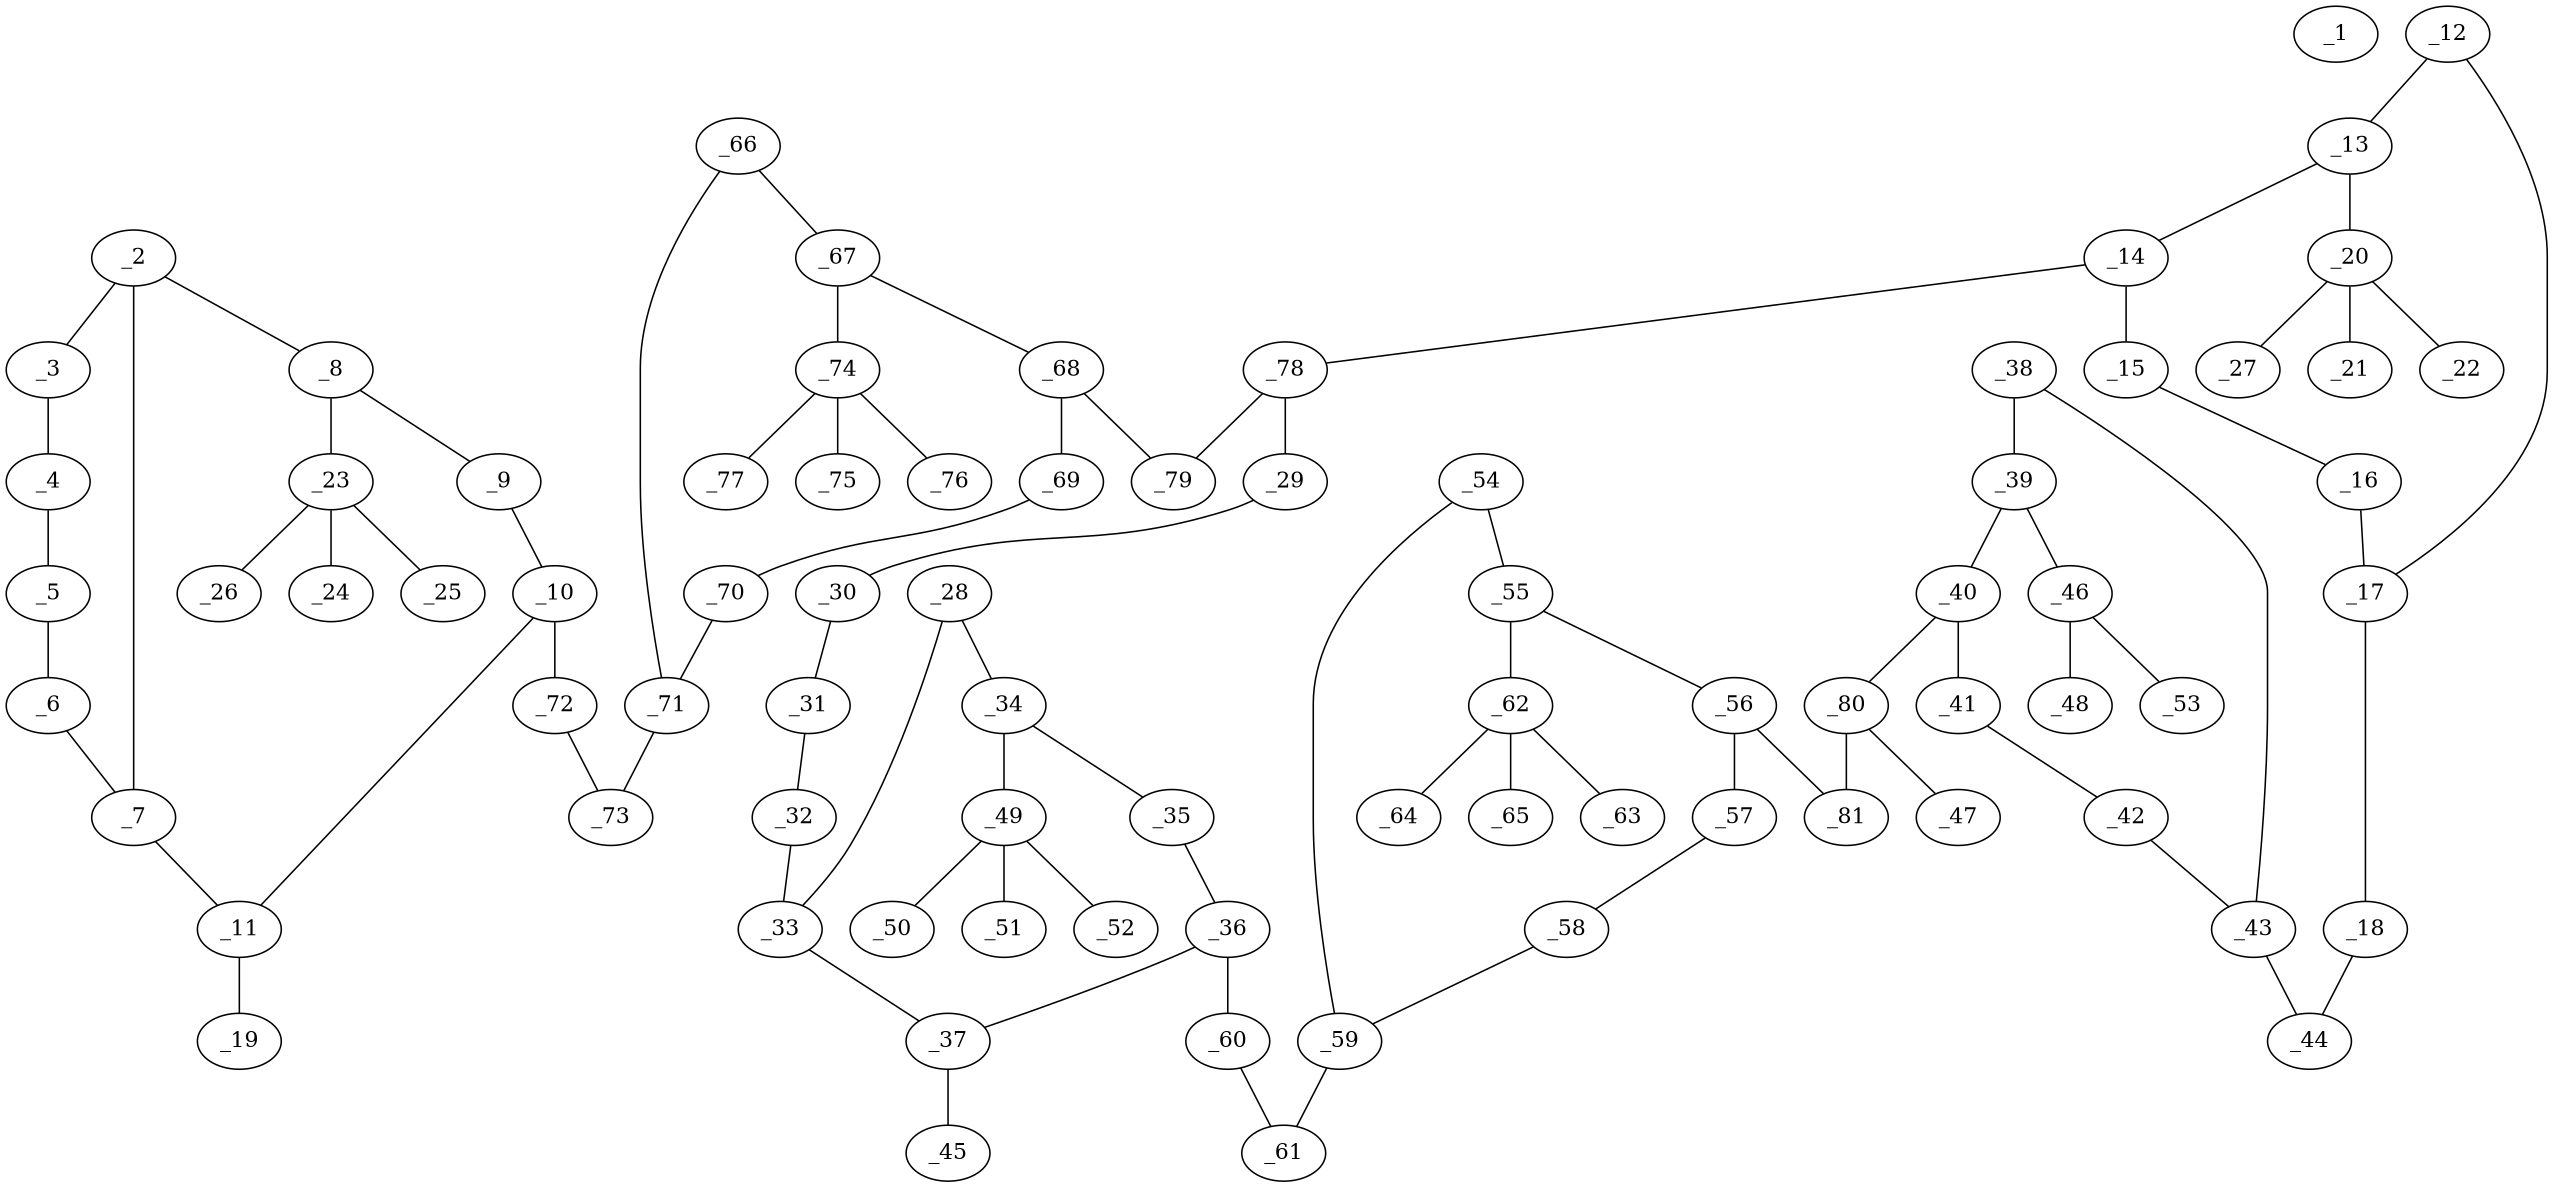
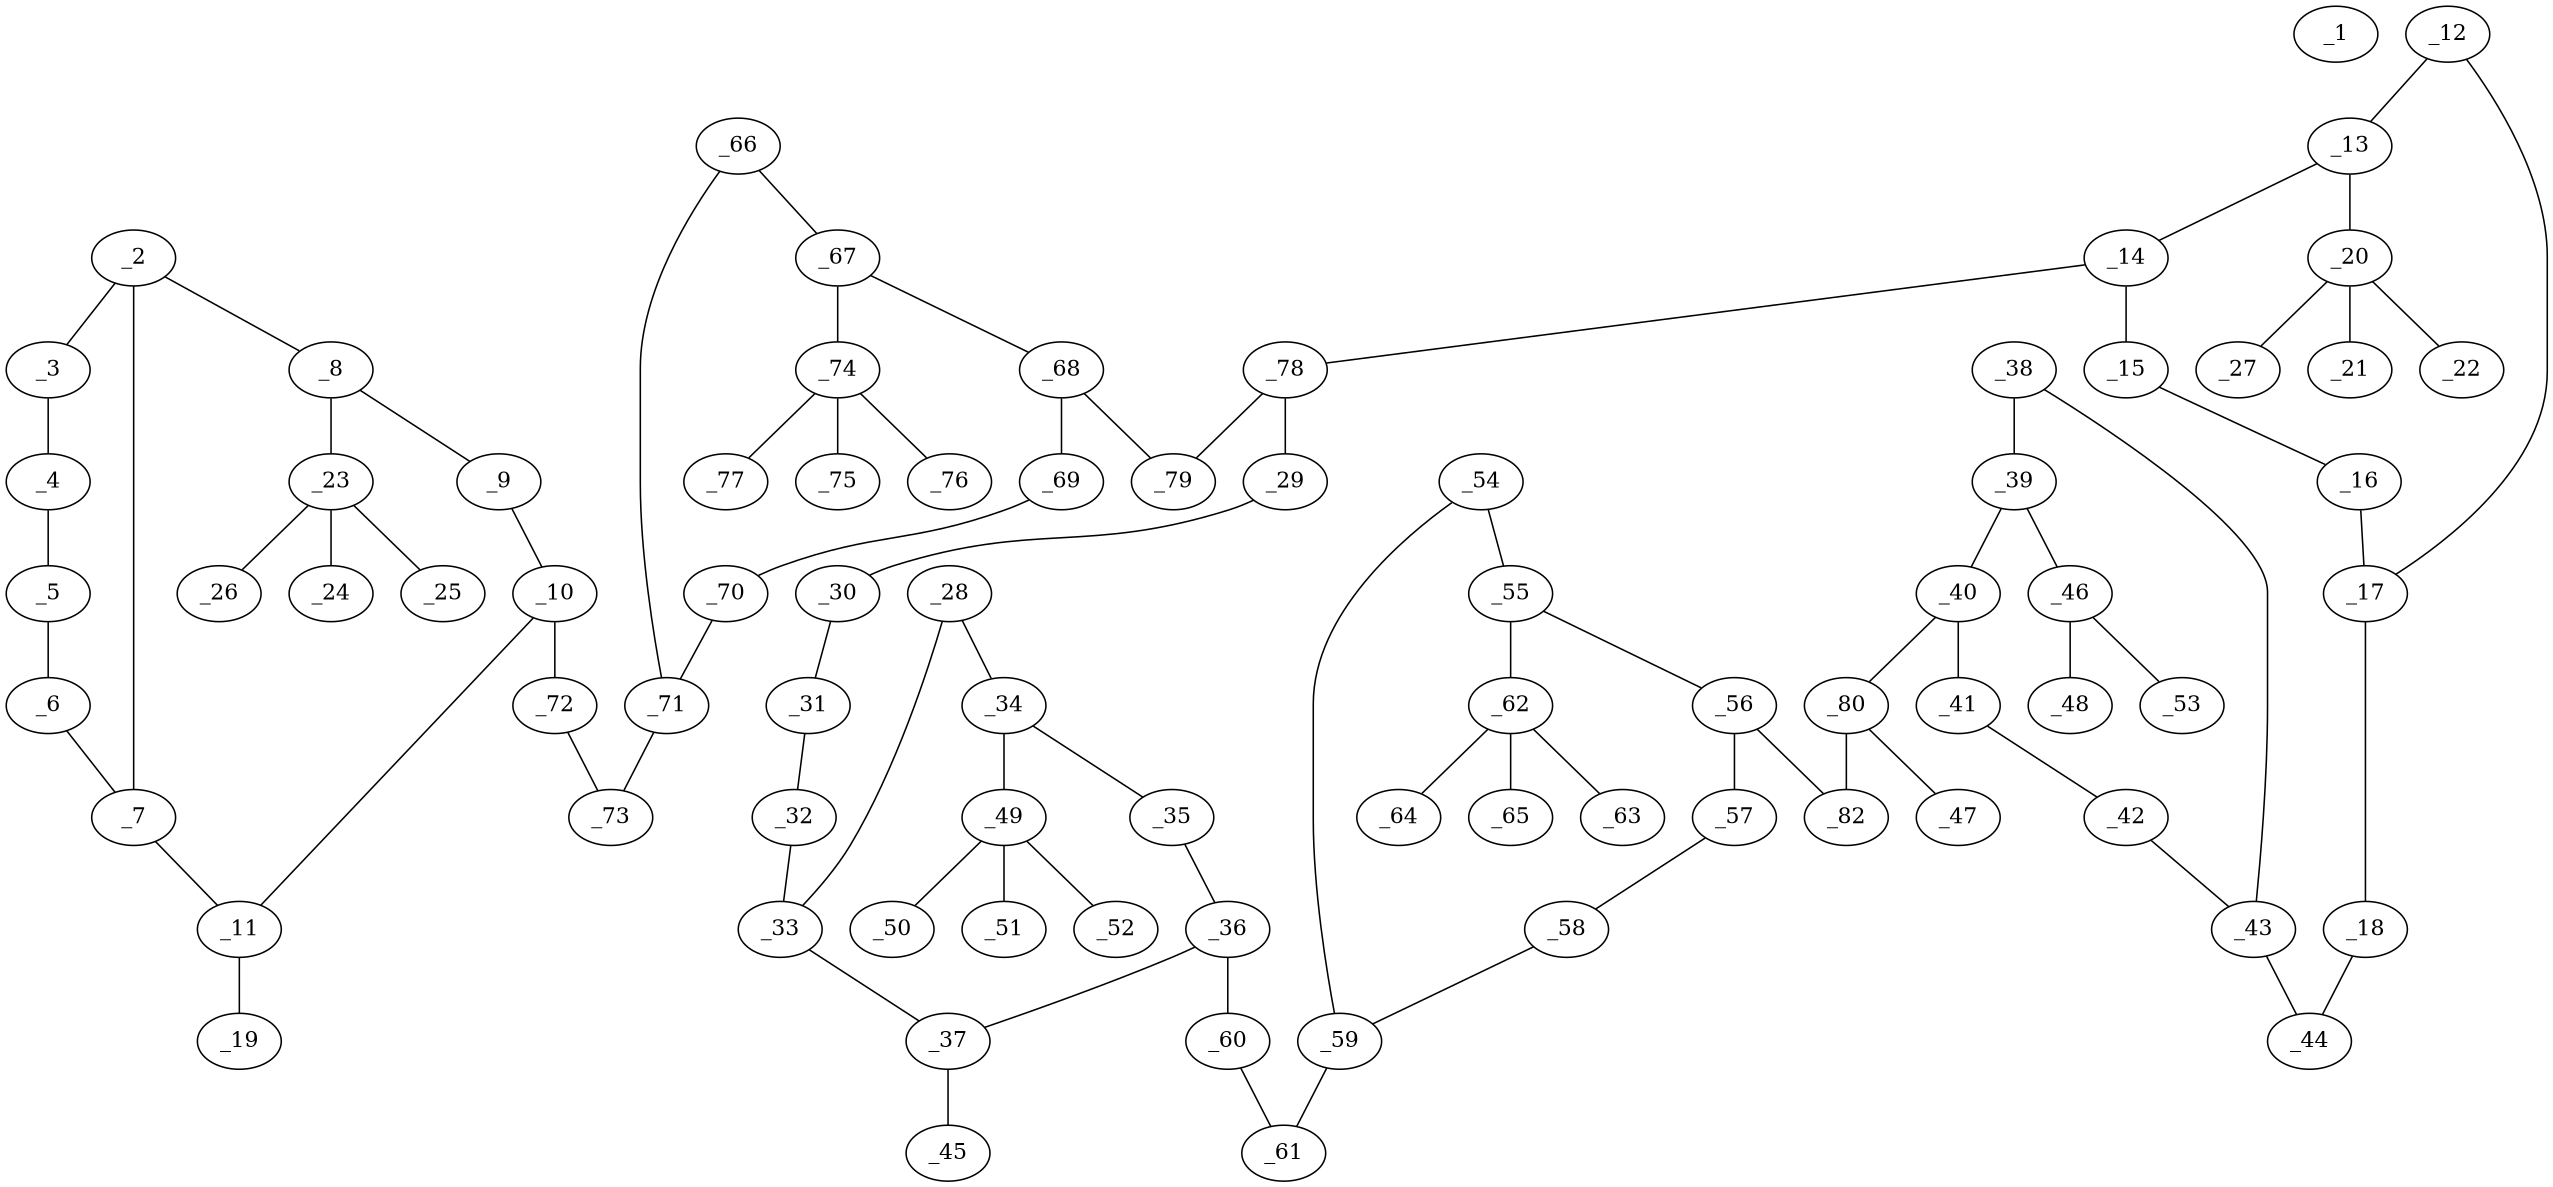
node "_81": label "_81" -> "_82"
